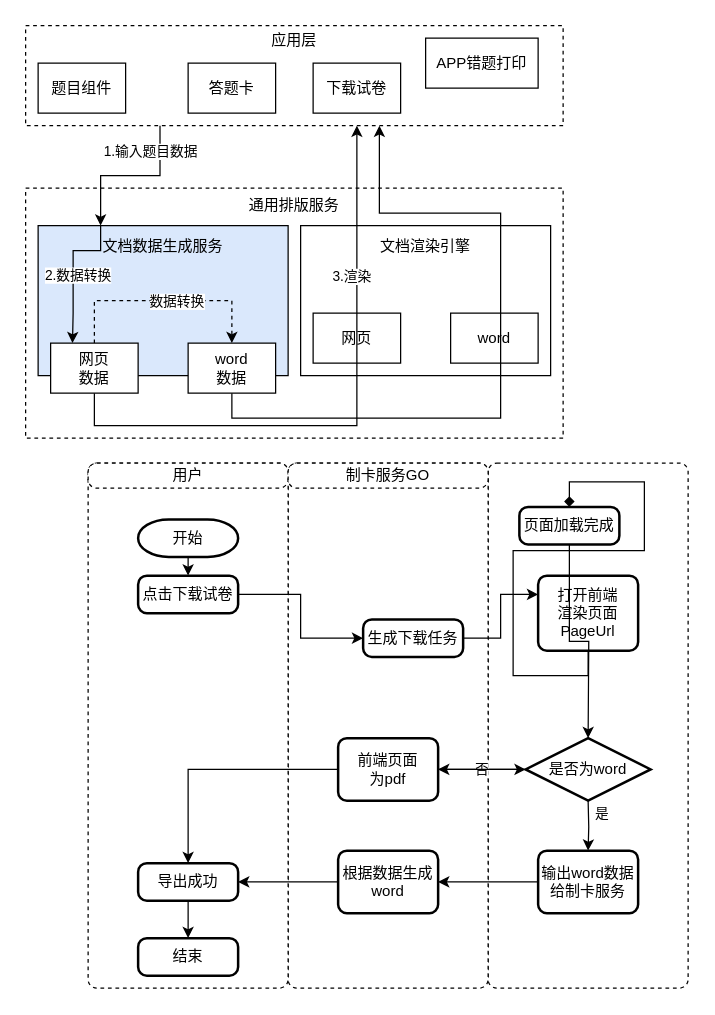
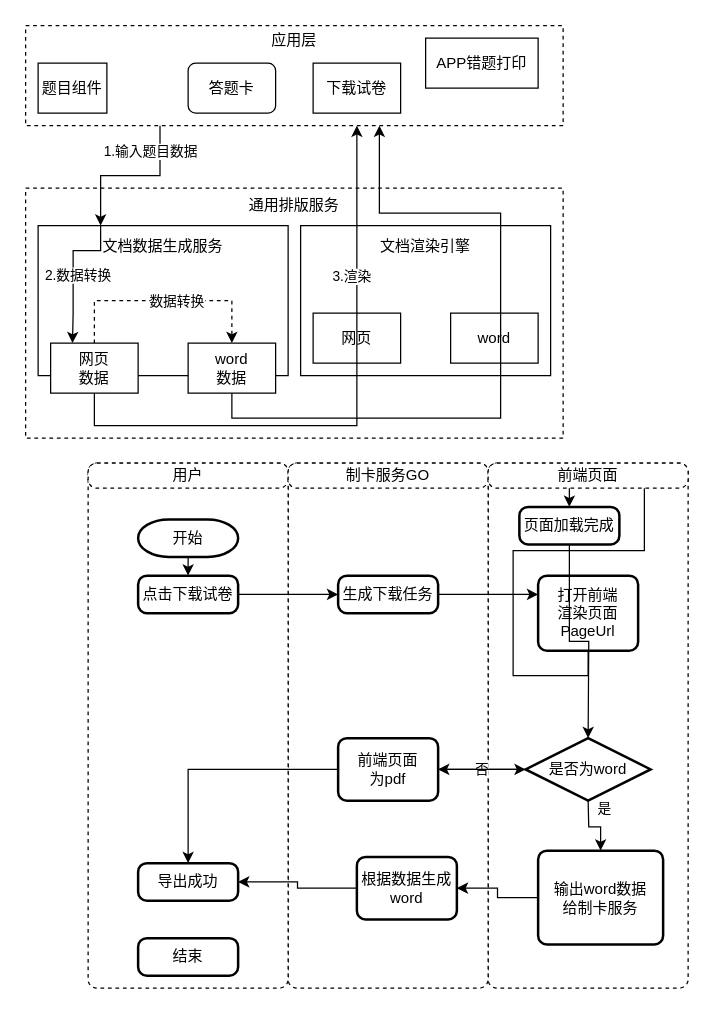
node "题目组件": size 88x50 -> 69x50
node "答题卡": shape rectangle -> rounded rectangle
node "文档数据生成服务": fillcolor #dae8fc -> #ffffff
node "前端页面": added
edge "打开前端 渲染页面 PageUrl" -> "页面加载完成": arrowhead diamond -> classic
node "生成下载任务": moved (413, 638) -> (388, 594)
node "根据数据生成word": moved (388, 882) -> (407, 888)
node "输出word数据 给制卡服务": size 100x63 -> 125x94
edge "导出成功" -> "结束": removed
